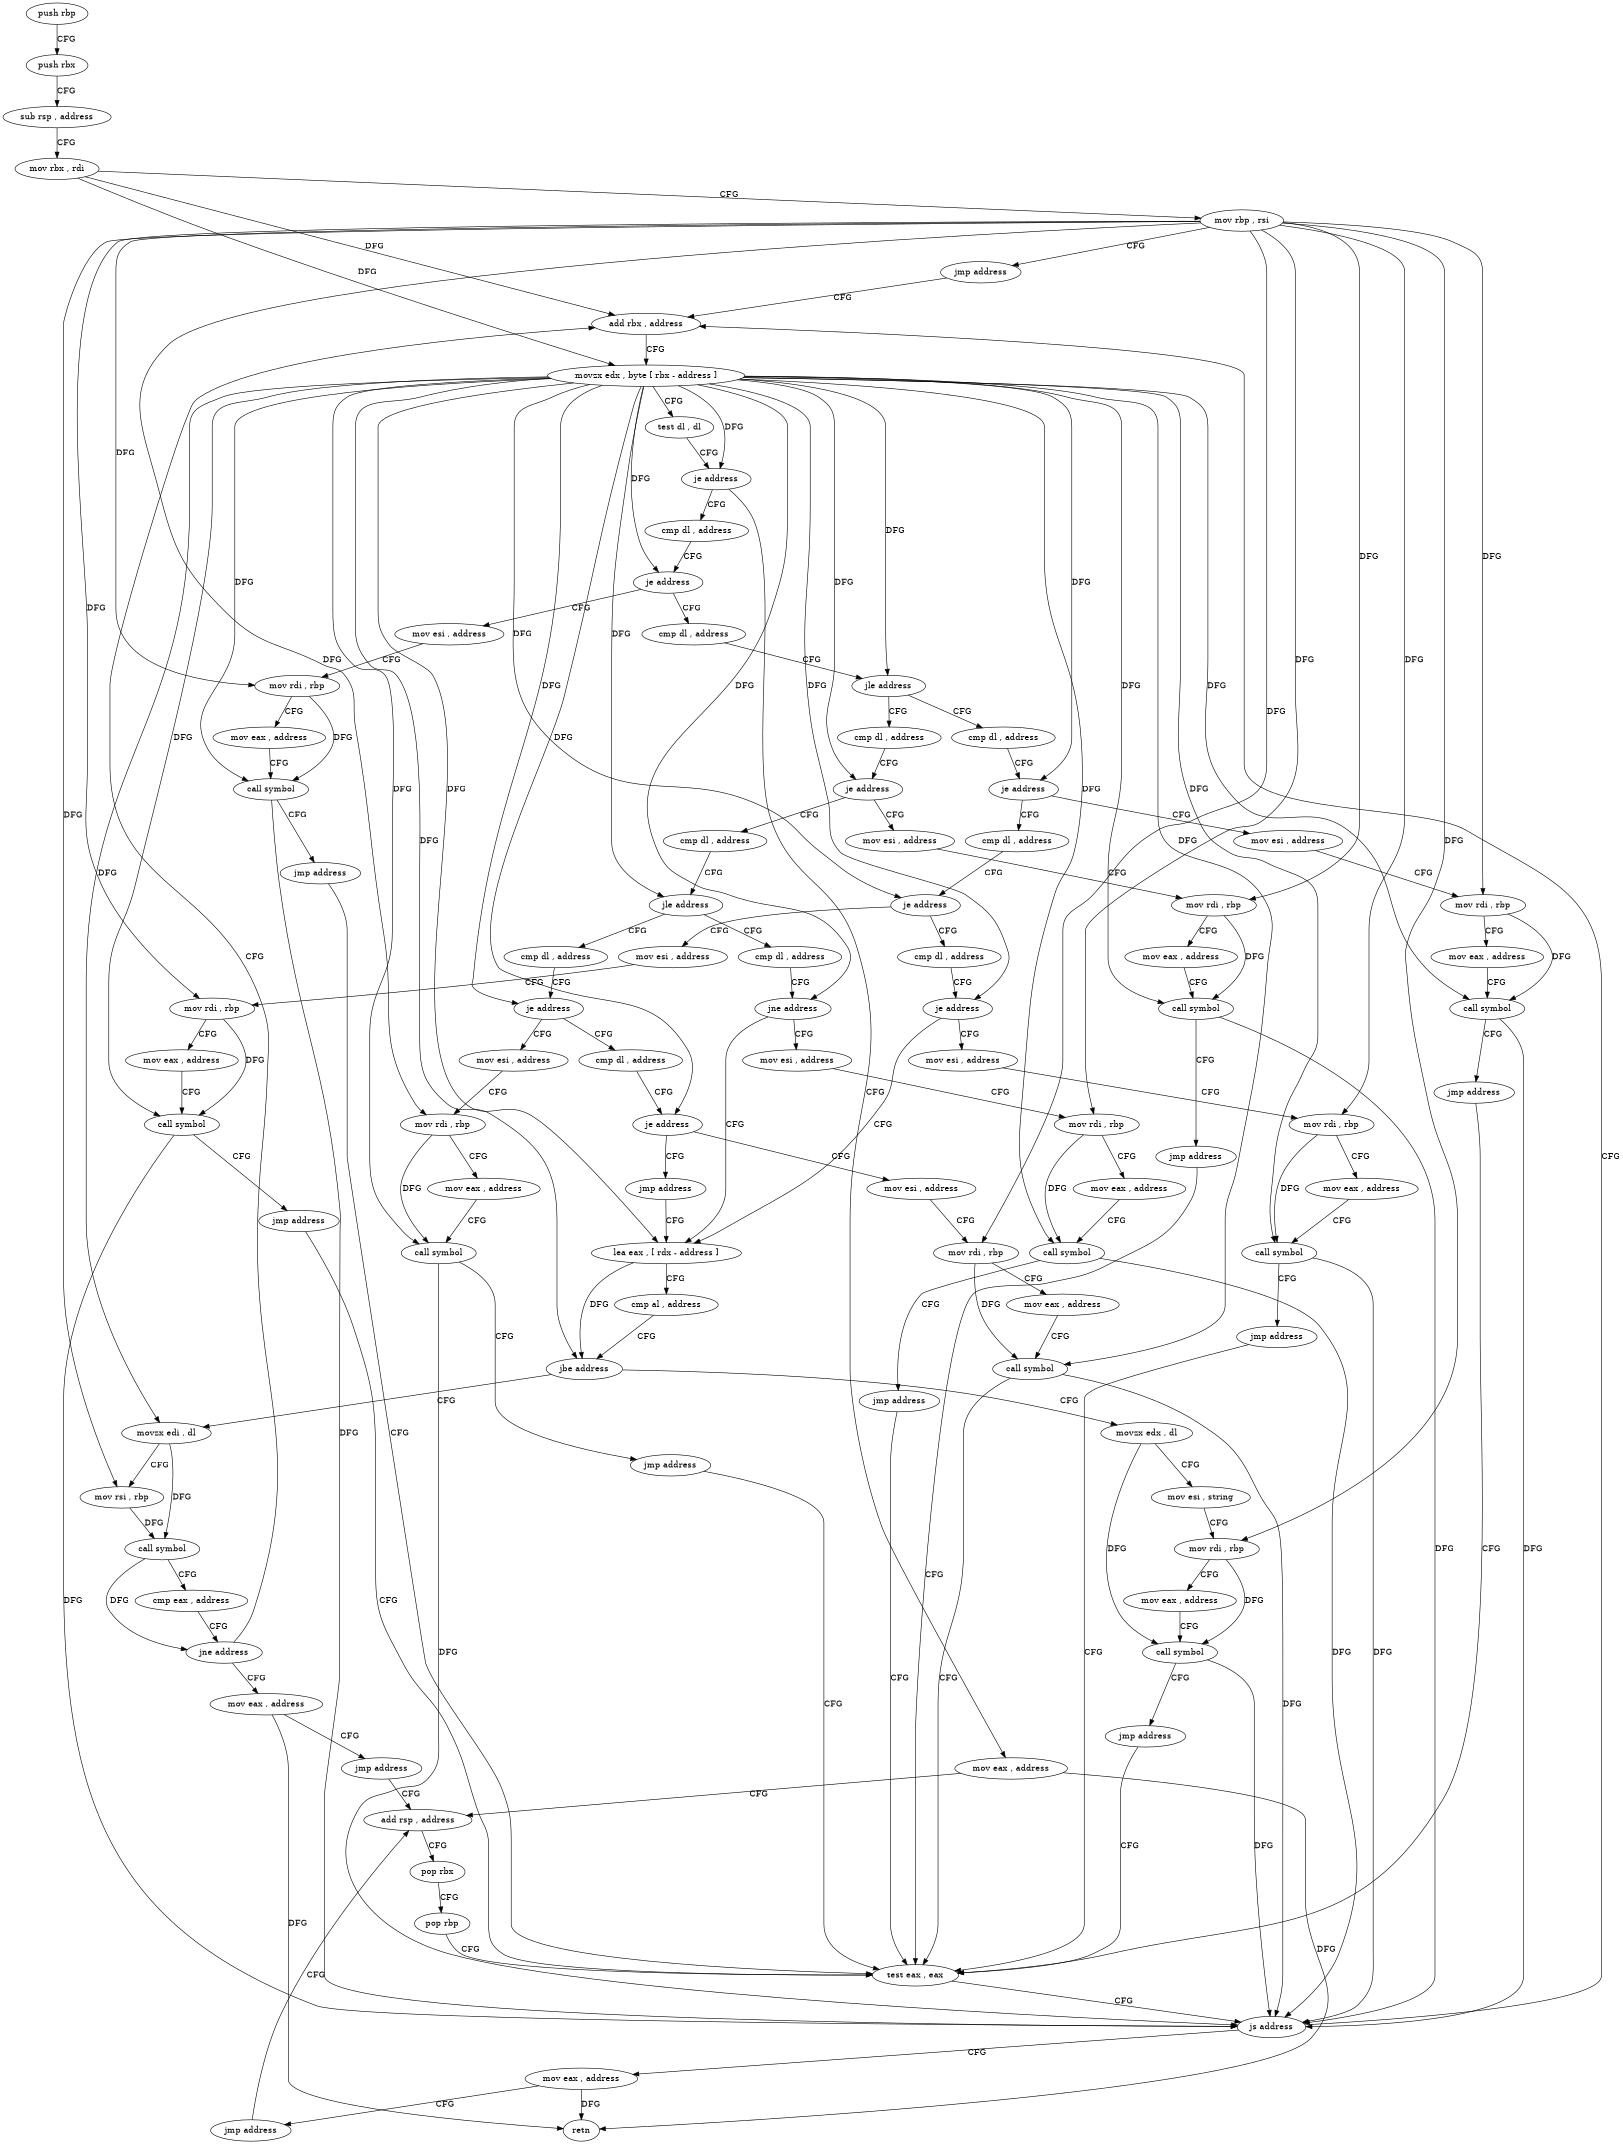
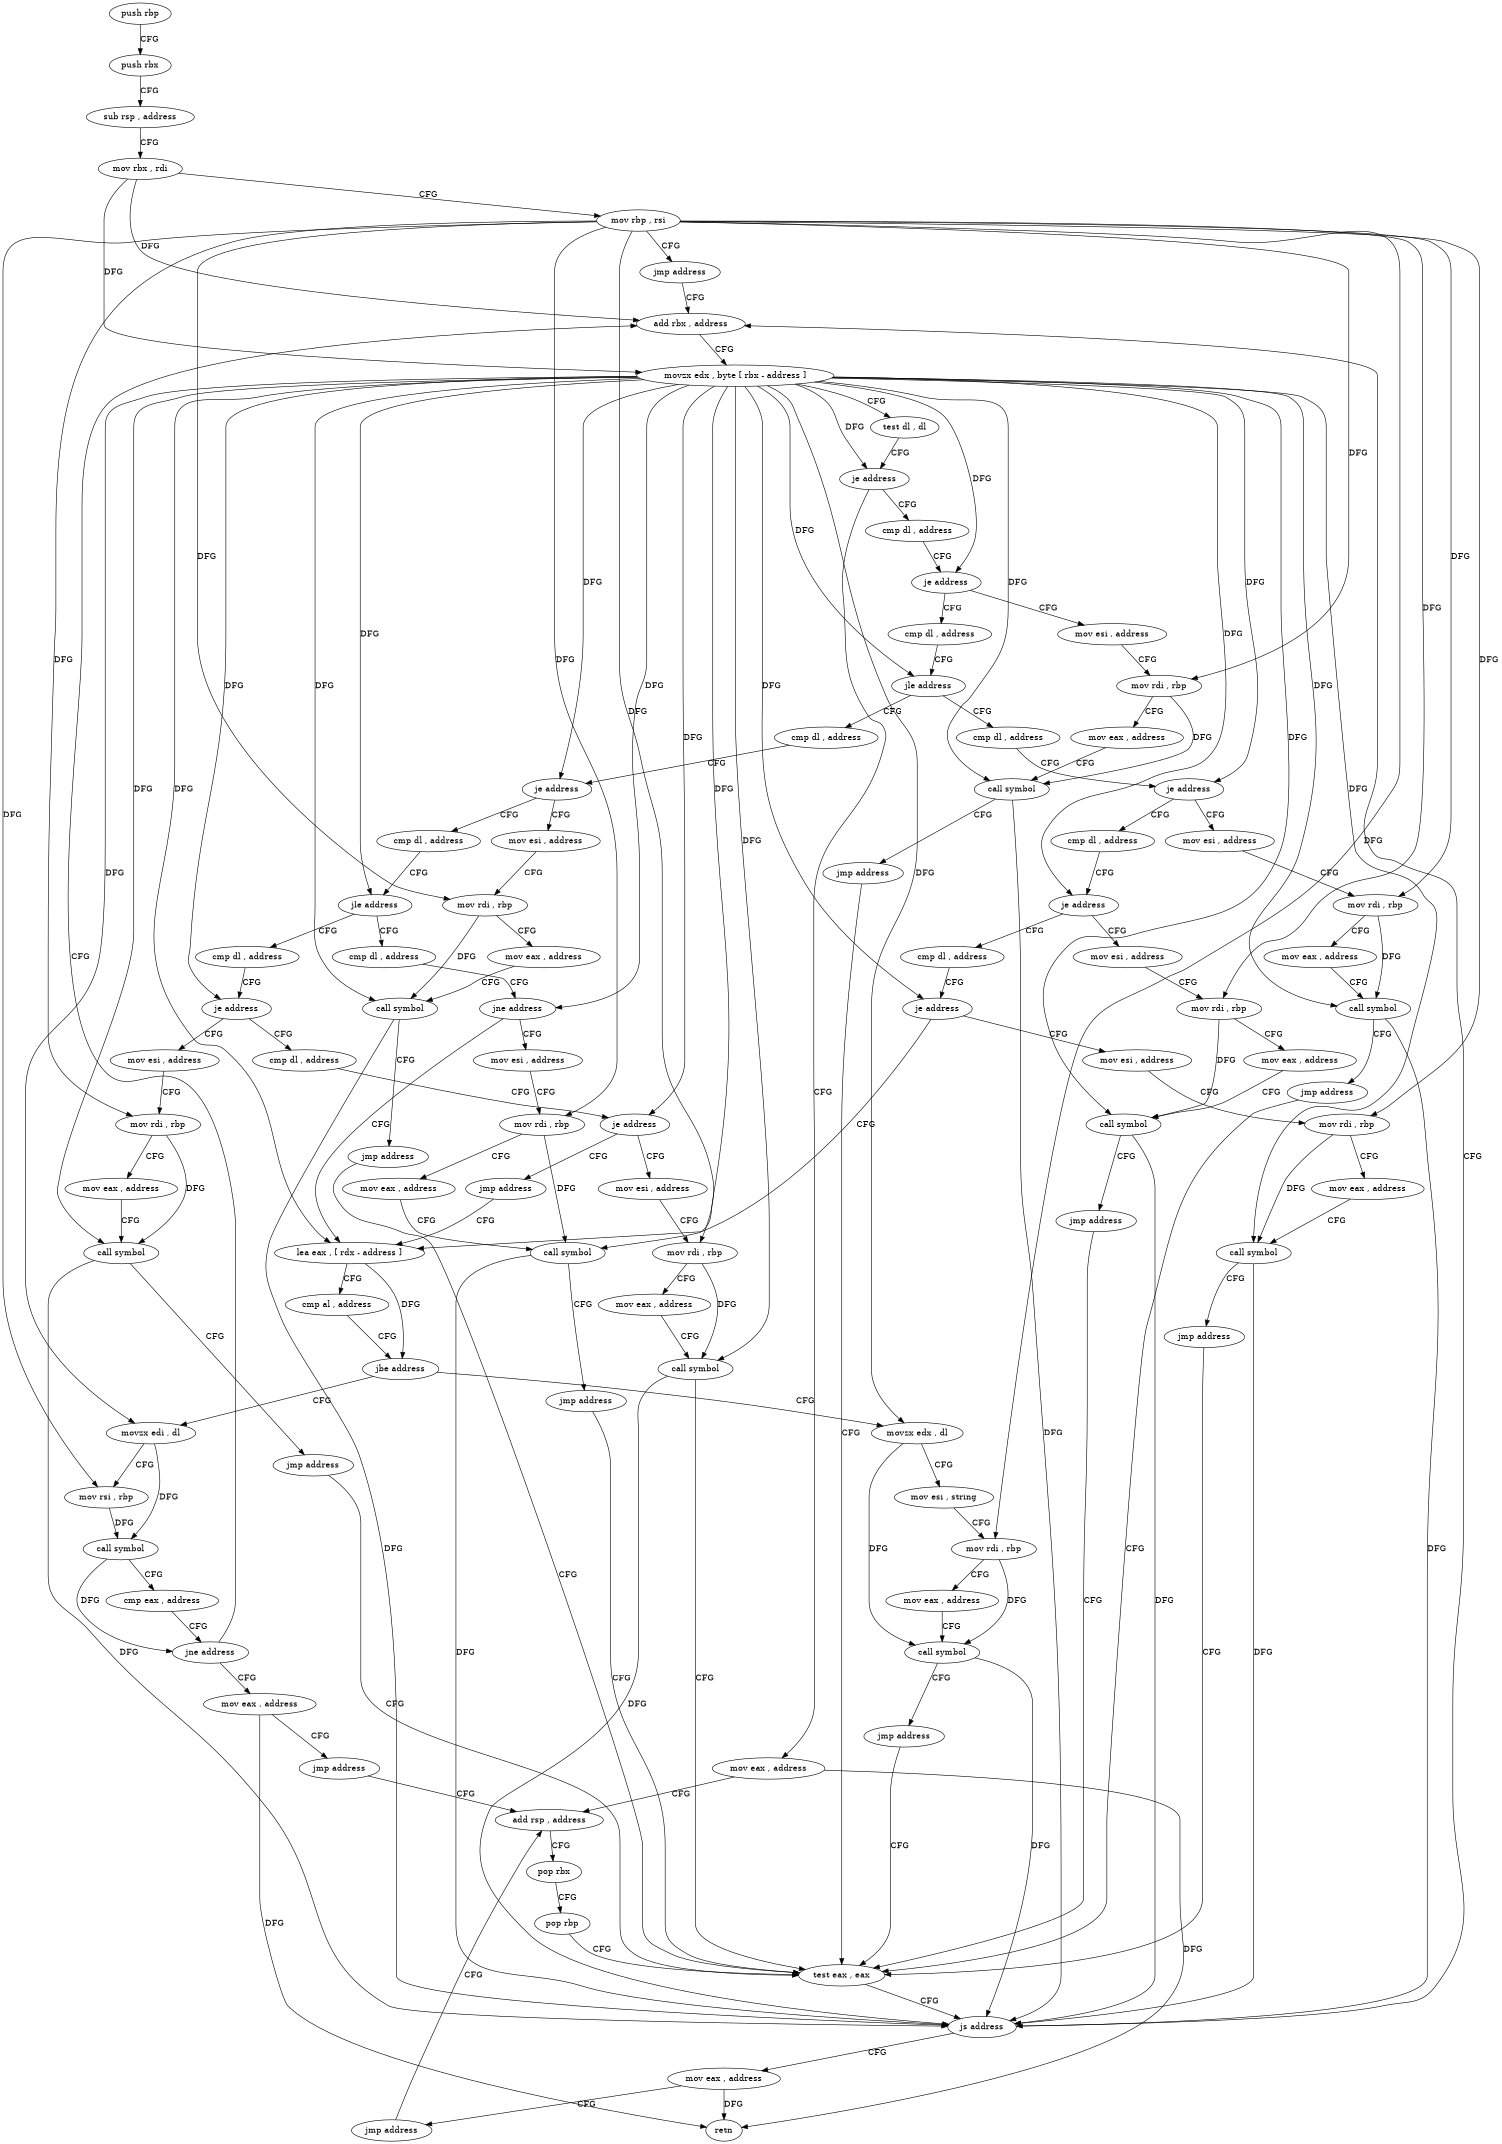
edge "movzx edx , byte [ rbx - address ]" -> "jbe address": now "movzx edx , byte [ rbx - address ]" -> "movzx edx , dl"
